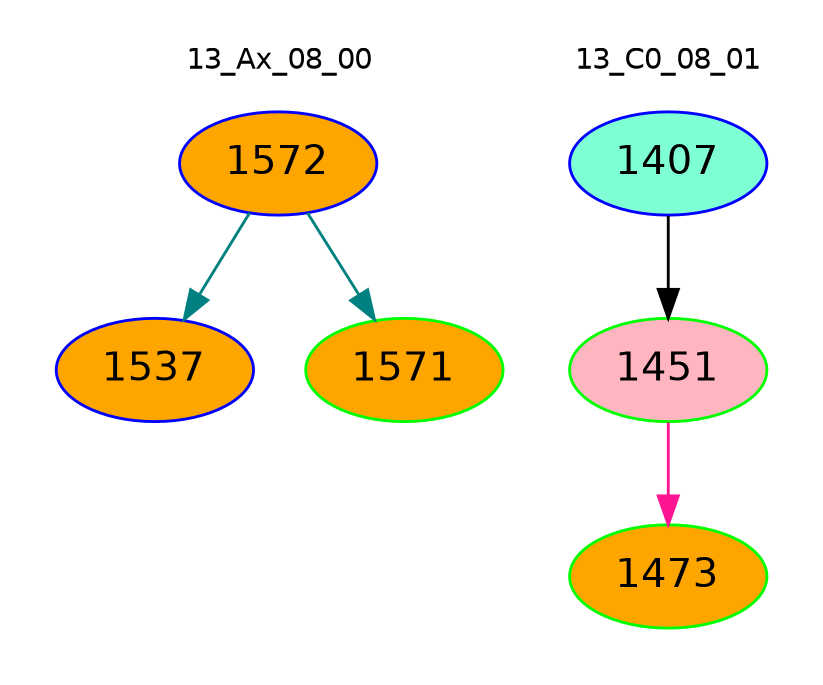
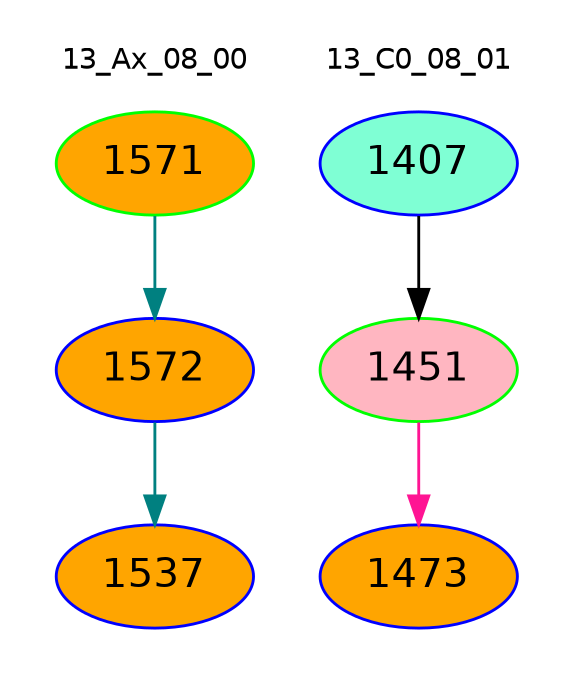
edge "1572" -> "1571": reversed
node "1473": color green -> blue
